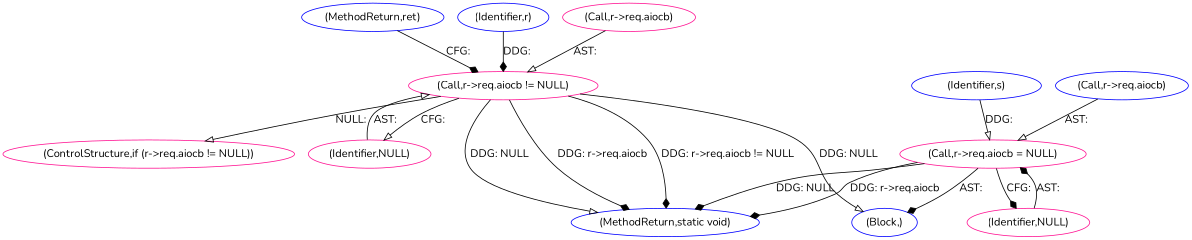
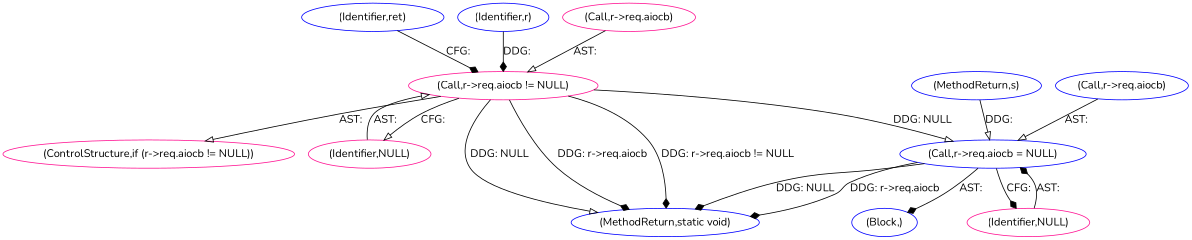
node "(MethodReturn,ret)": label "(MethodReturn,ret)" -> "(Identifier,ret)"
node "(Identifier,s)": label "(Identifier,s)" -> "(MethodReturn,s)"
edge "(Call,r->req.aiocb != NULL)" -> "(Block,)": now "(Call,r->req.aiocb != NULL)" -> "(Call,r->req.aiocb = NULL)"
edge "(Call,r->req.aiocb != NULL)" -> "(ControlStructure,if (r->req.aiocb != NULL))": label "NULL: " -> "AST: "
node "(Call,r->req.aiocb = NULL)": color deeppink -> blue
